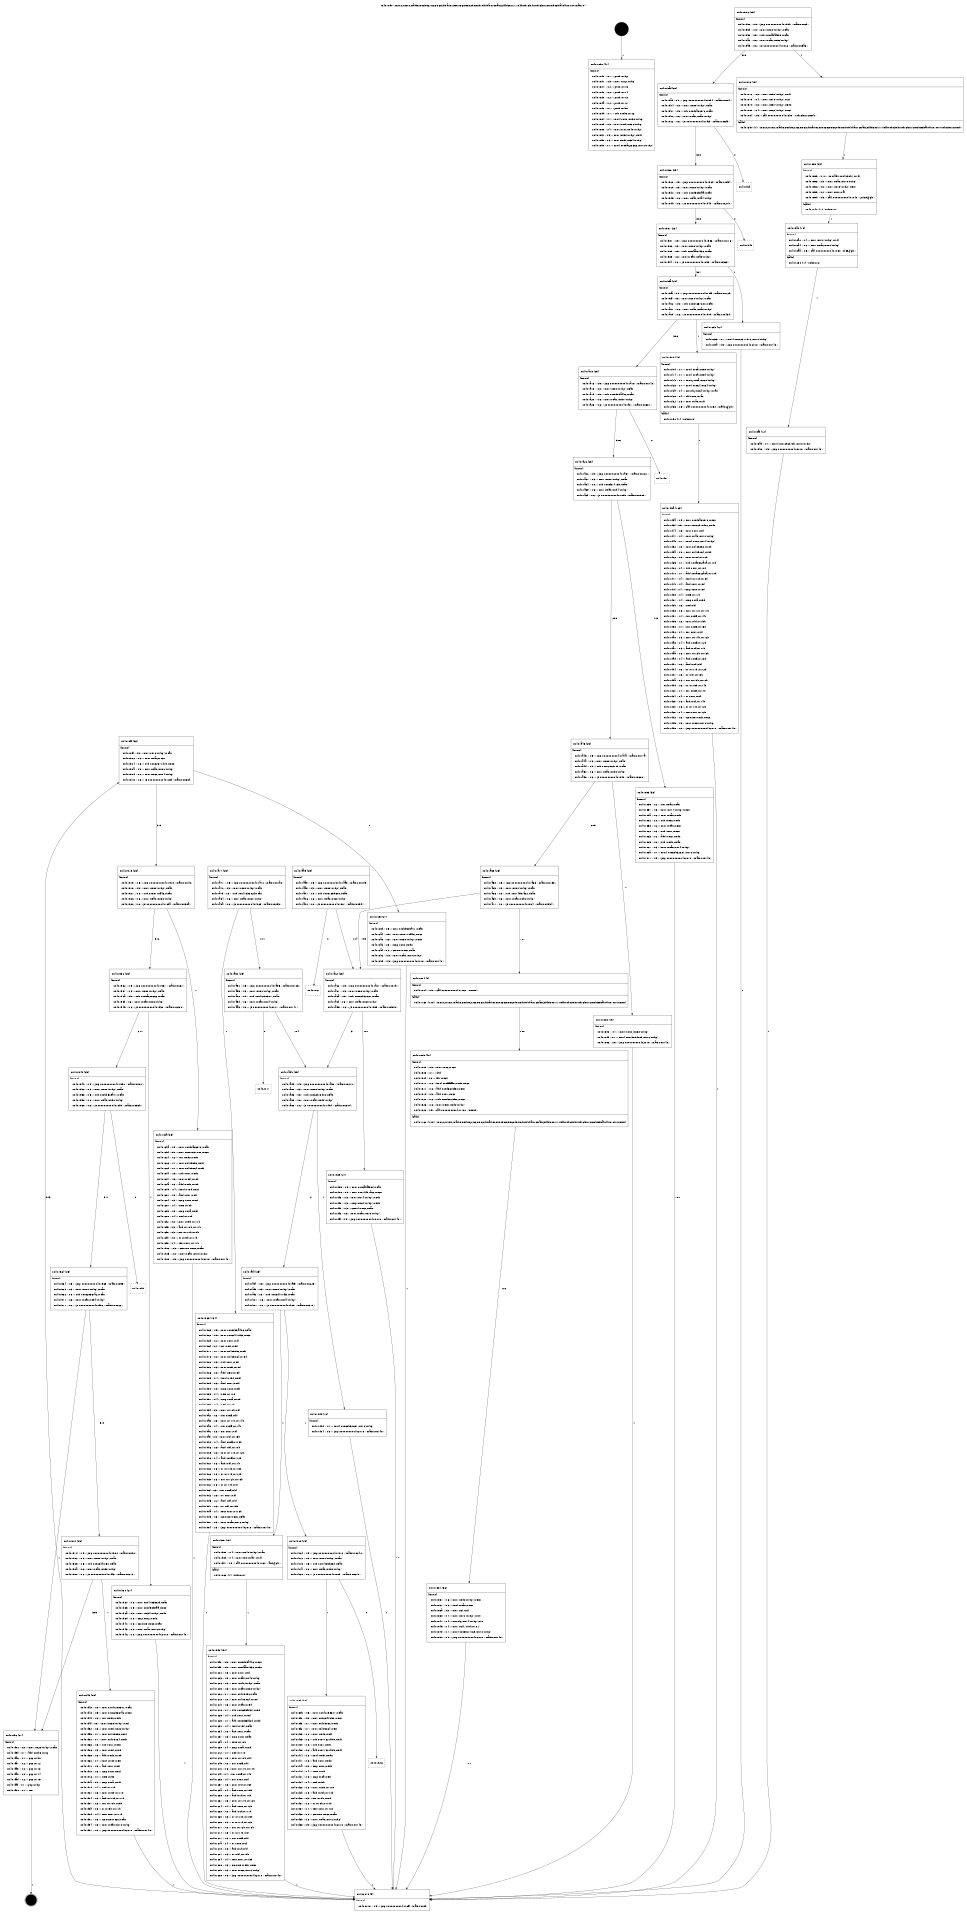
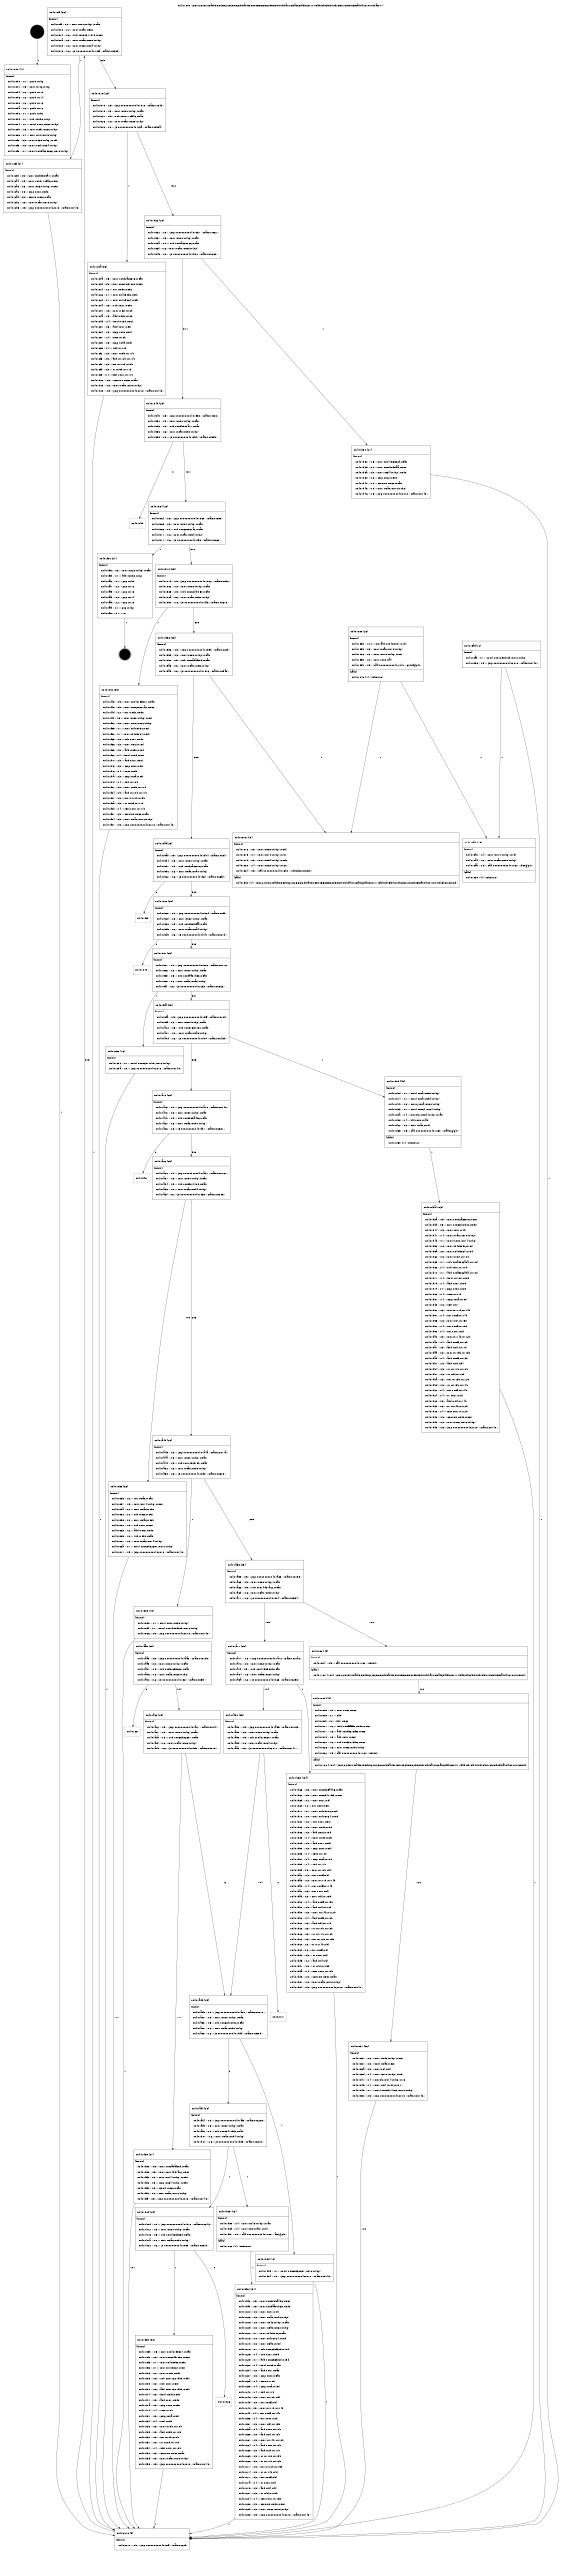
edge "0x401e76 [19]" -> "0x401e89 [23]": reversed
edge "0x401ea0 [15]" -> "0x401eaf [12]": reversed
edge "0x401a5e [25]" -> "0x401ac2 [25]": now "0x401a5e [25]" -> "0x401a77 [25]"
edge "0x40197d [25]" -> "0x401f9c [21]": now "0x40197d [25]" -> "0x401996 [25]"
